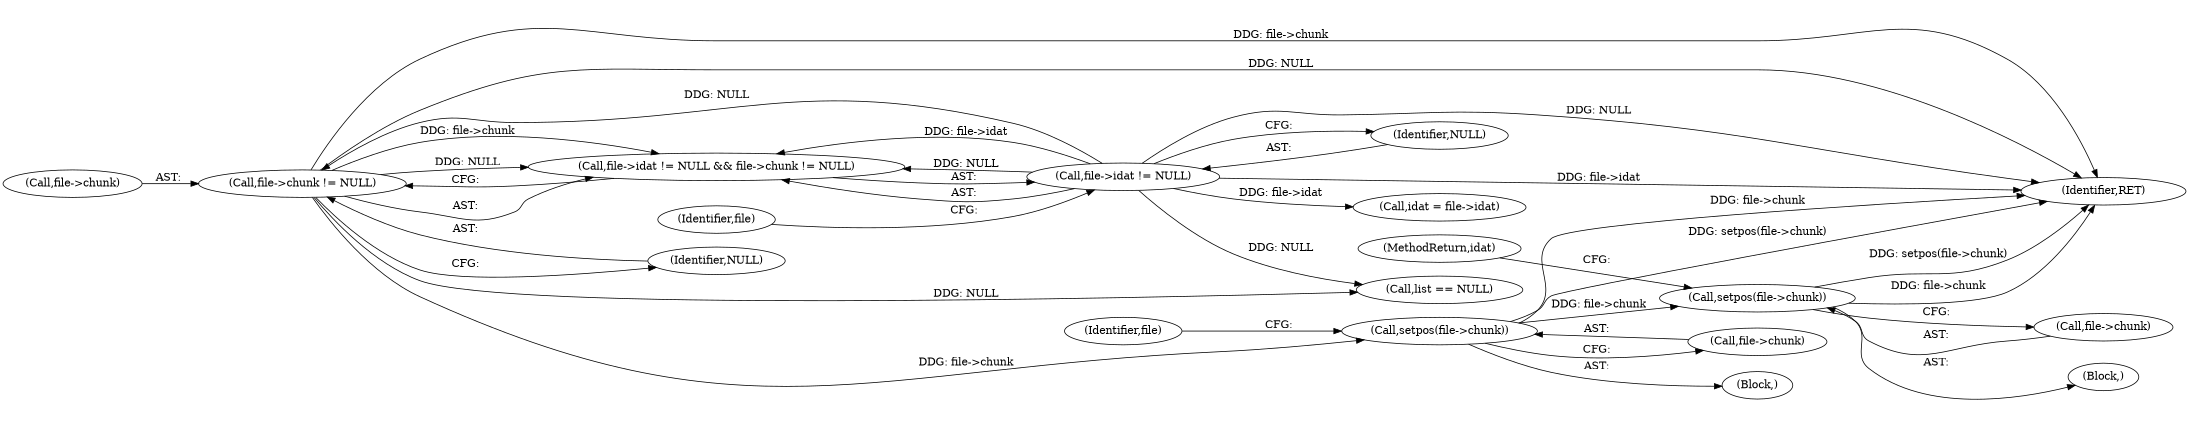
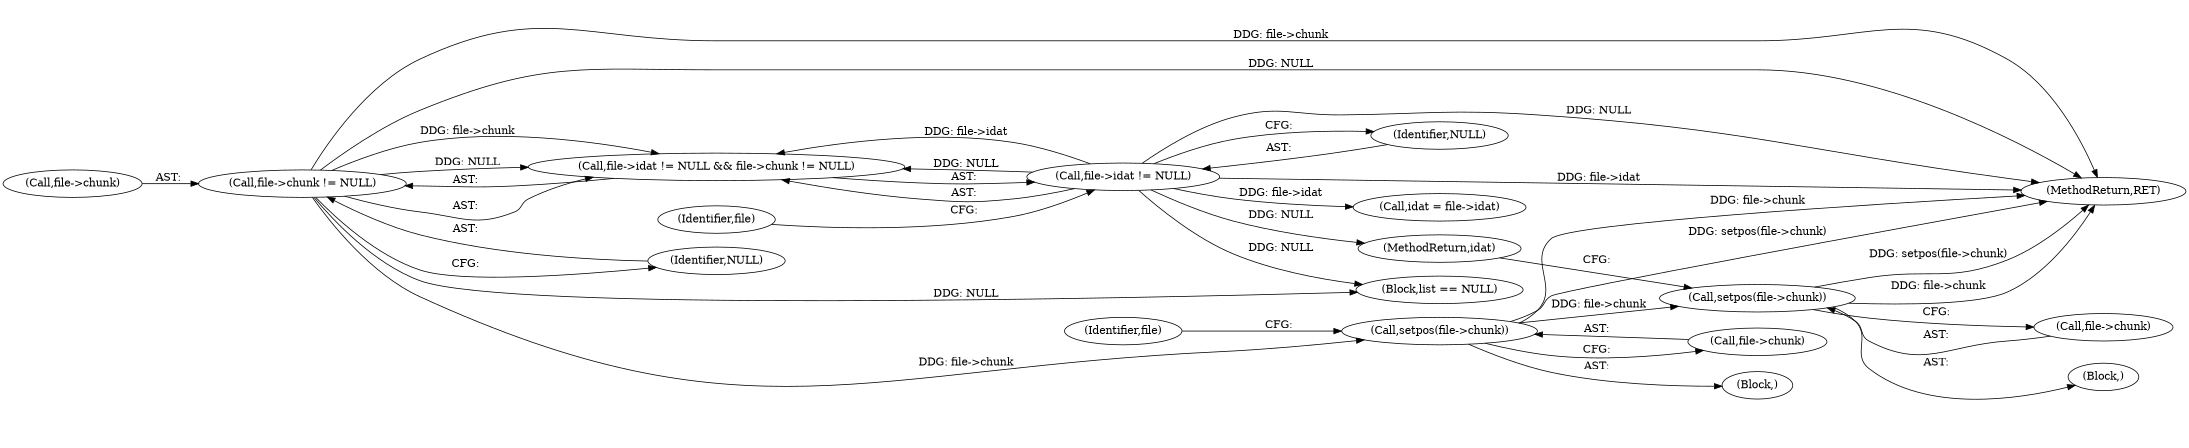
edge "(Call,file->idat != NULL)" -> "(Call,file->chunk != NULL)": now "(Call,file->idat != NULL)" -> "(MethodReturn,idat)"
edge "(Call,file->idat != NULL && file->chunk != NULL)" -> "(Call,file->chunk != NULL)": label "CFG: " -> "AST: "
node "(Identifier,RET)": label "(Identifier,RET)" -> "(MethodReturn,RET)"
node "(Call,list == NULL)": label "(Call,list == NULL)" -> "(Block,list == NULL)"
